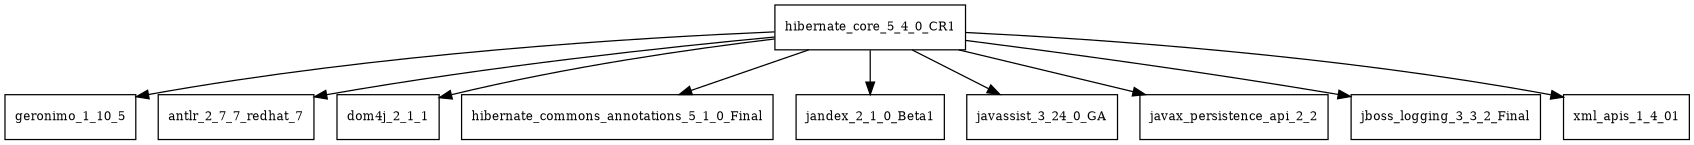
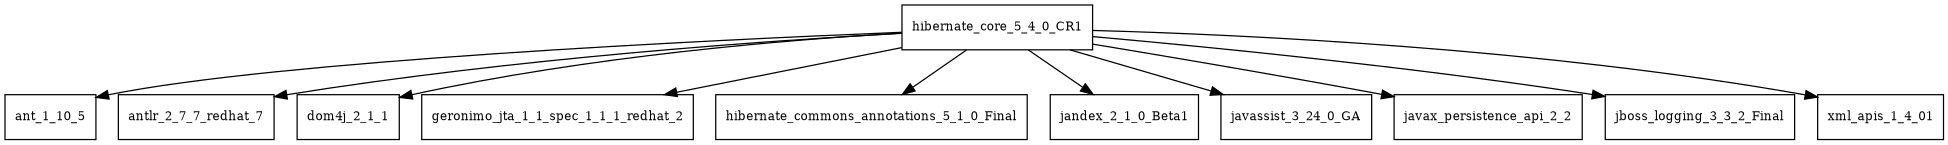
node "geronimo_1_10_5": label "geronimo_1_10_5" -> "ant_1_10_5"
node "geronimo_jta_1_1_spec_1_1_1_redhat_2": added
